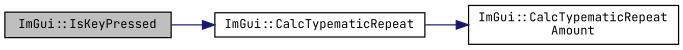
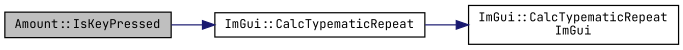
node "ImGui::IsKeyPressed": label "ImGui::IsKeyPressed" -> "Amount::IsKeyPressed"
node "ImGui::CalcTypematicRepeat Amount": label "ImGui::CalcTypematicRepeat Amount" -> "ImGui::CalcTypematicRepeat ImGui"
